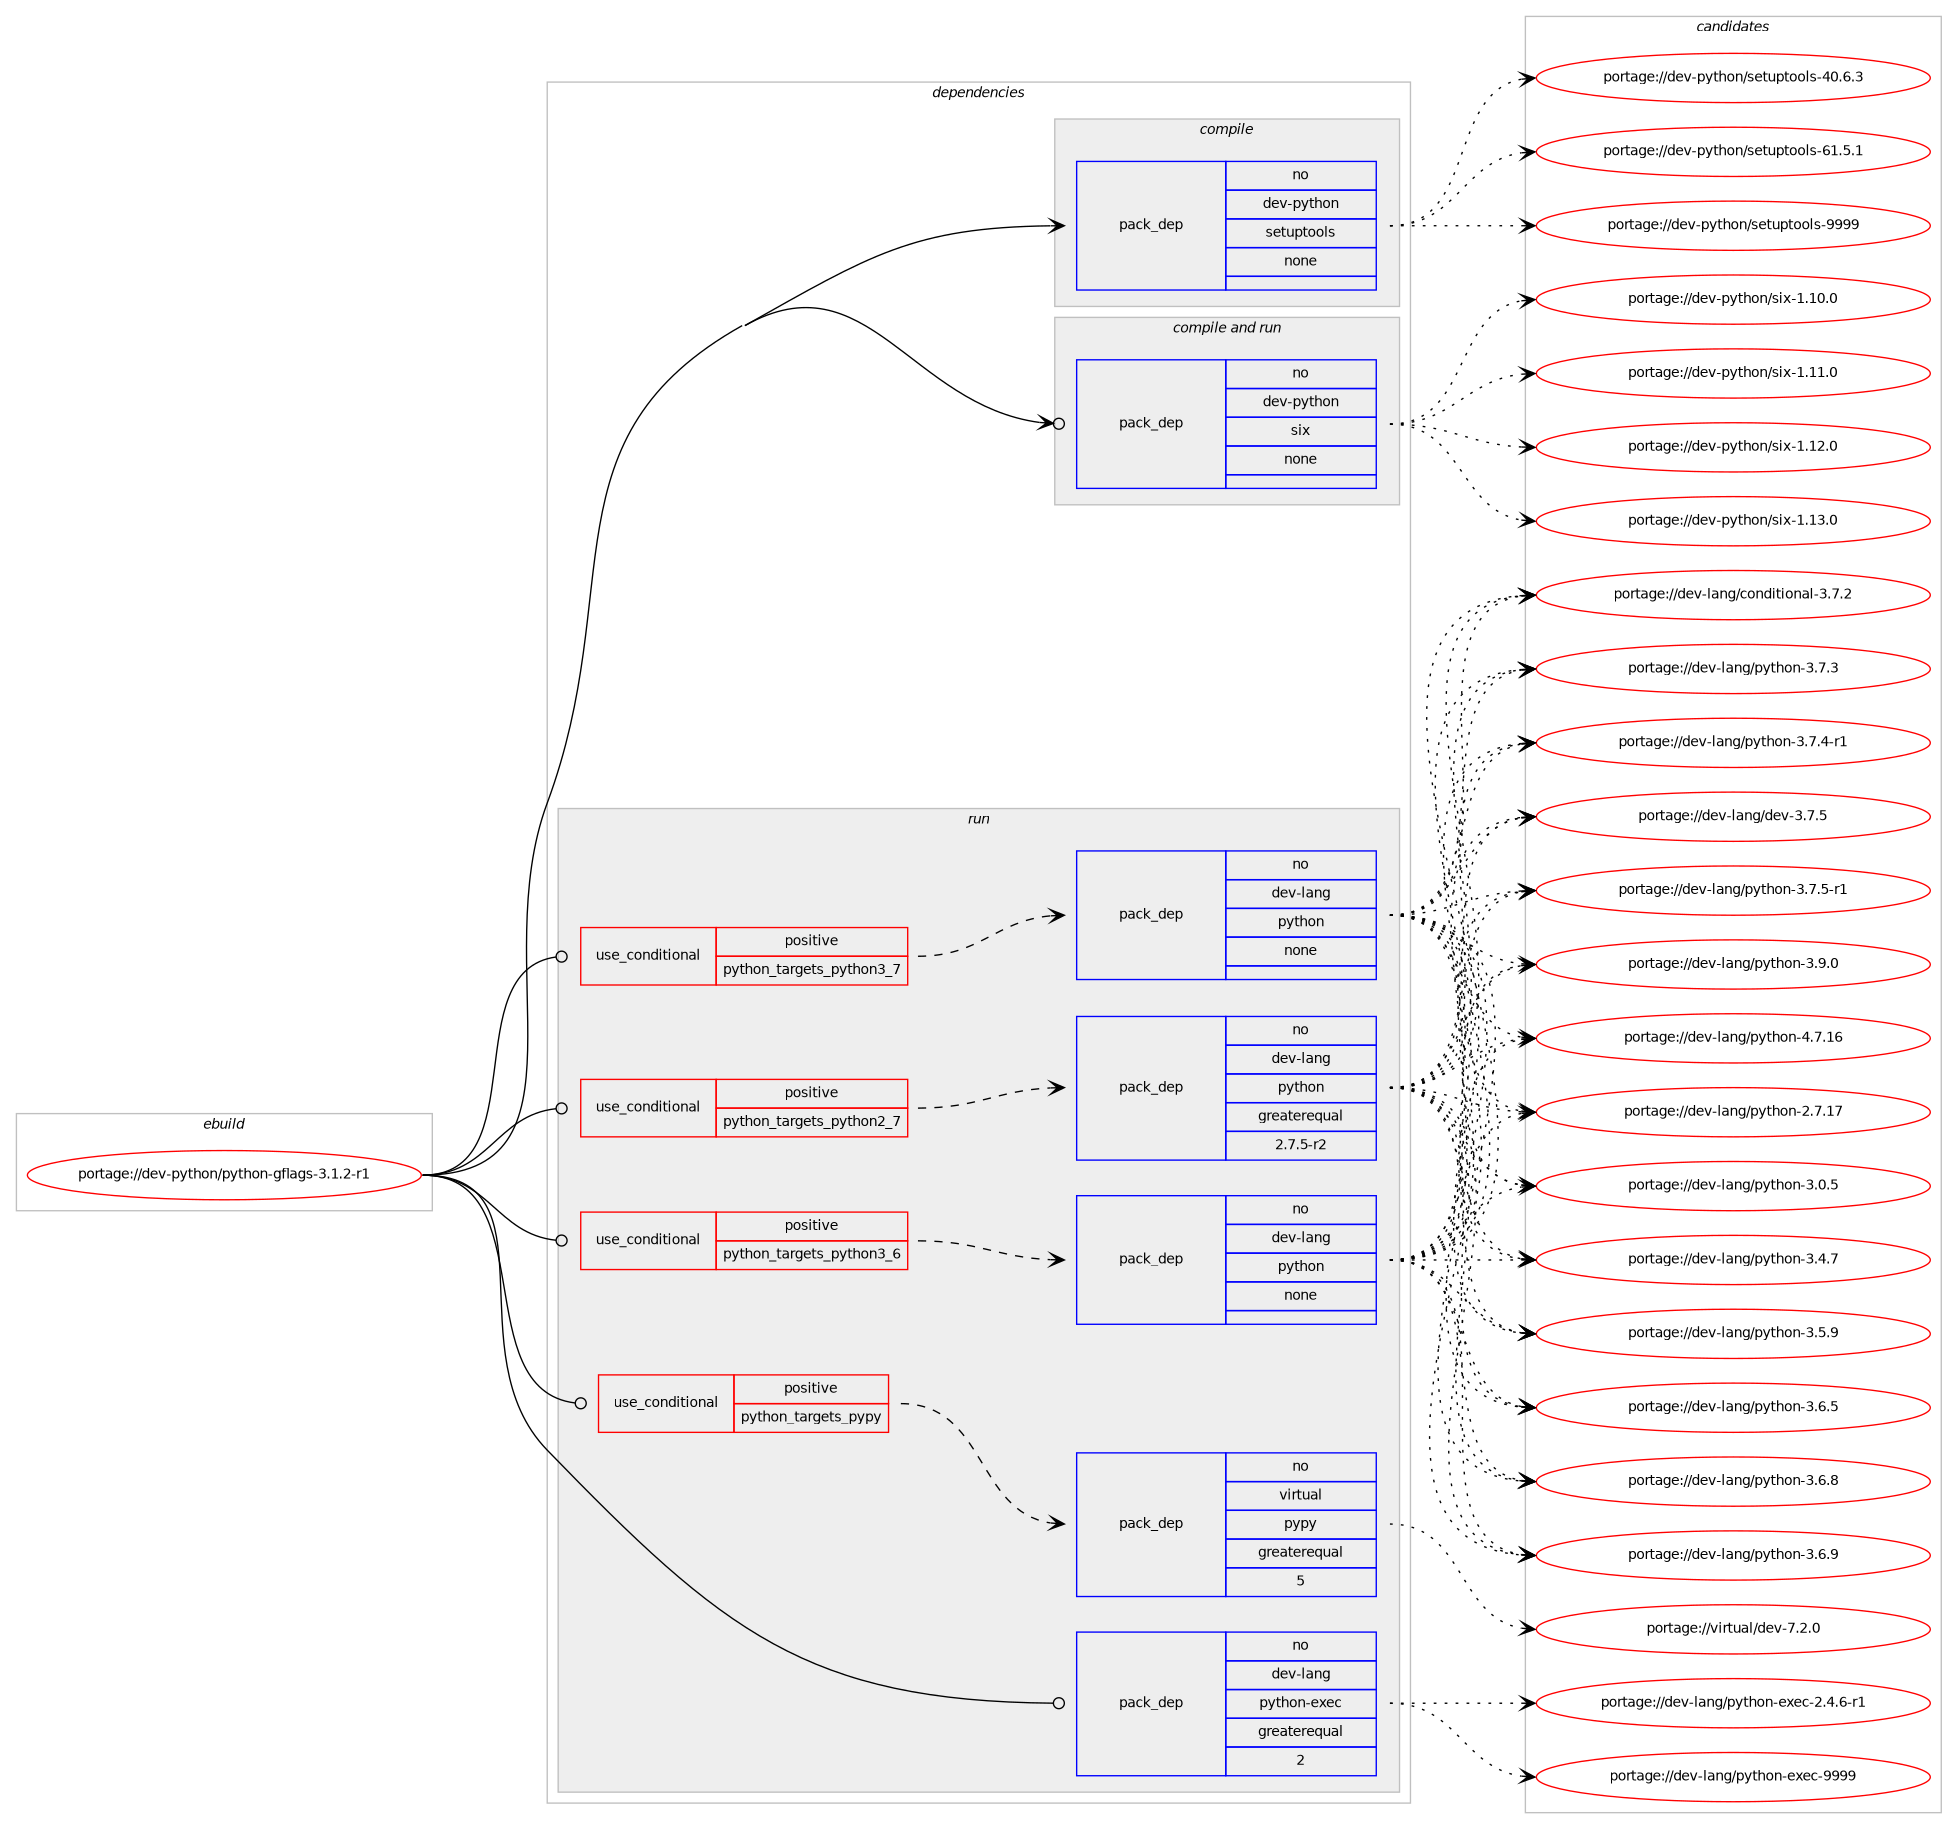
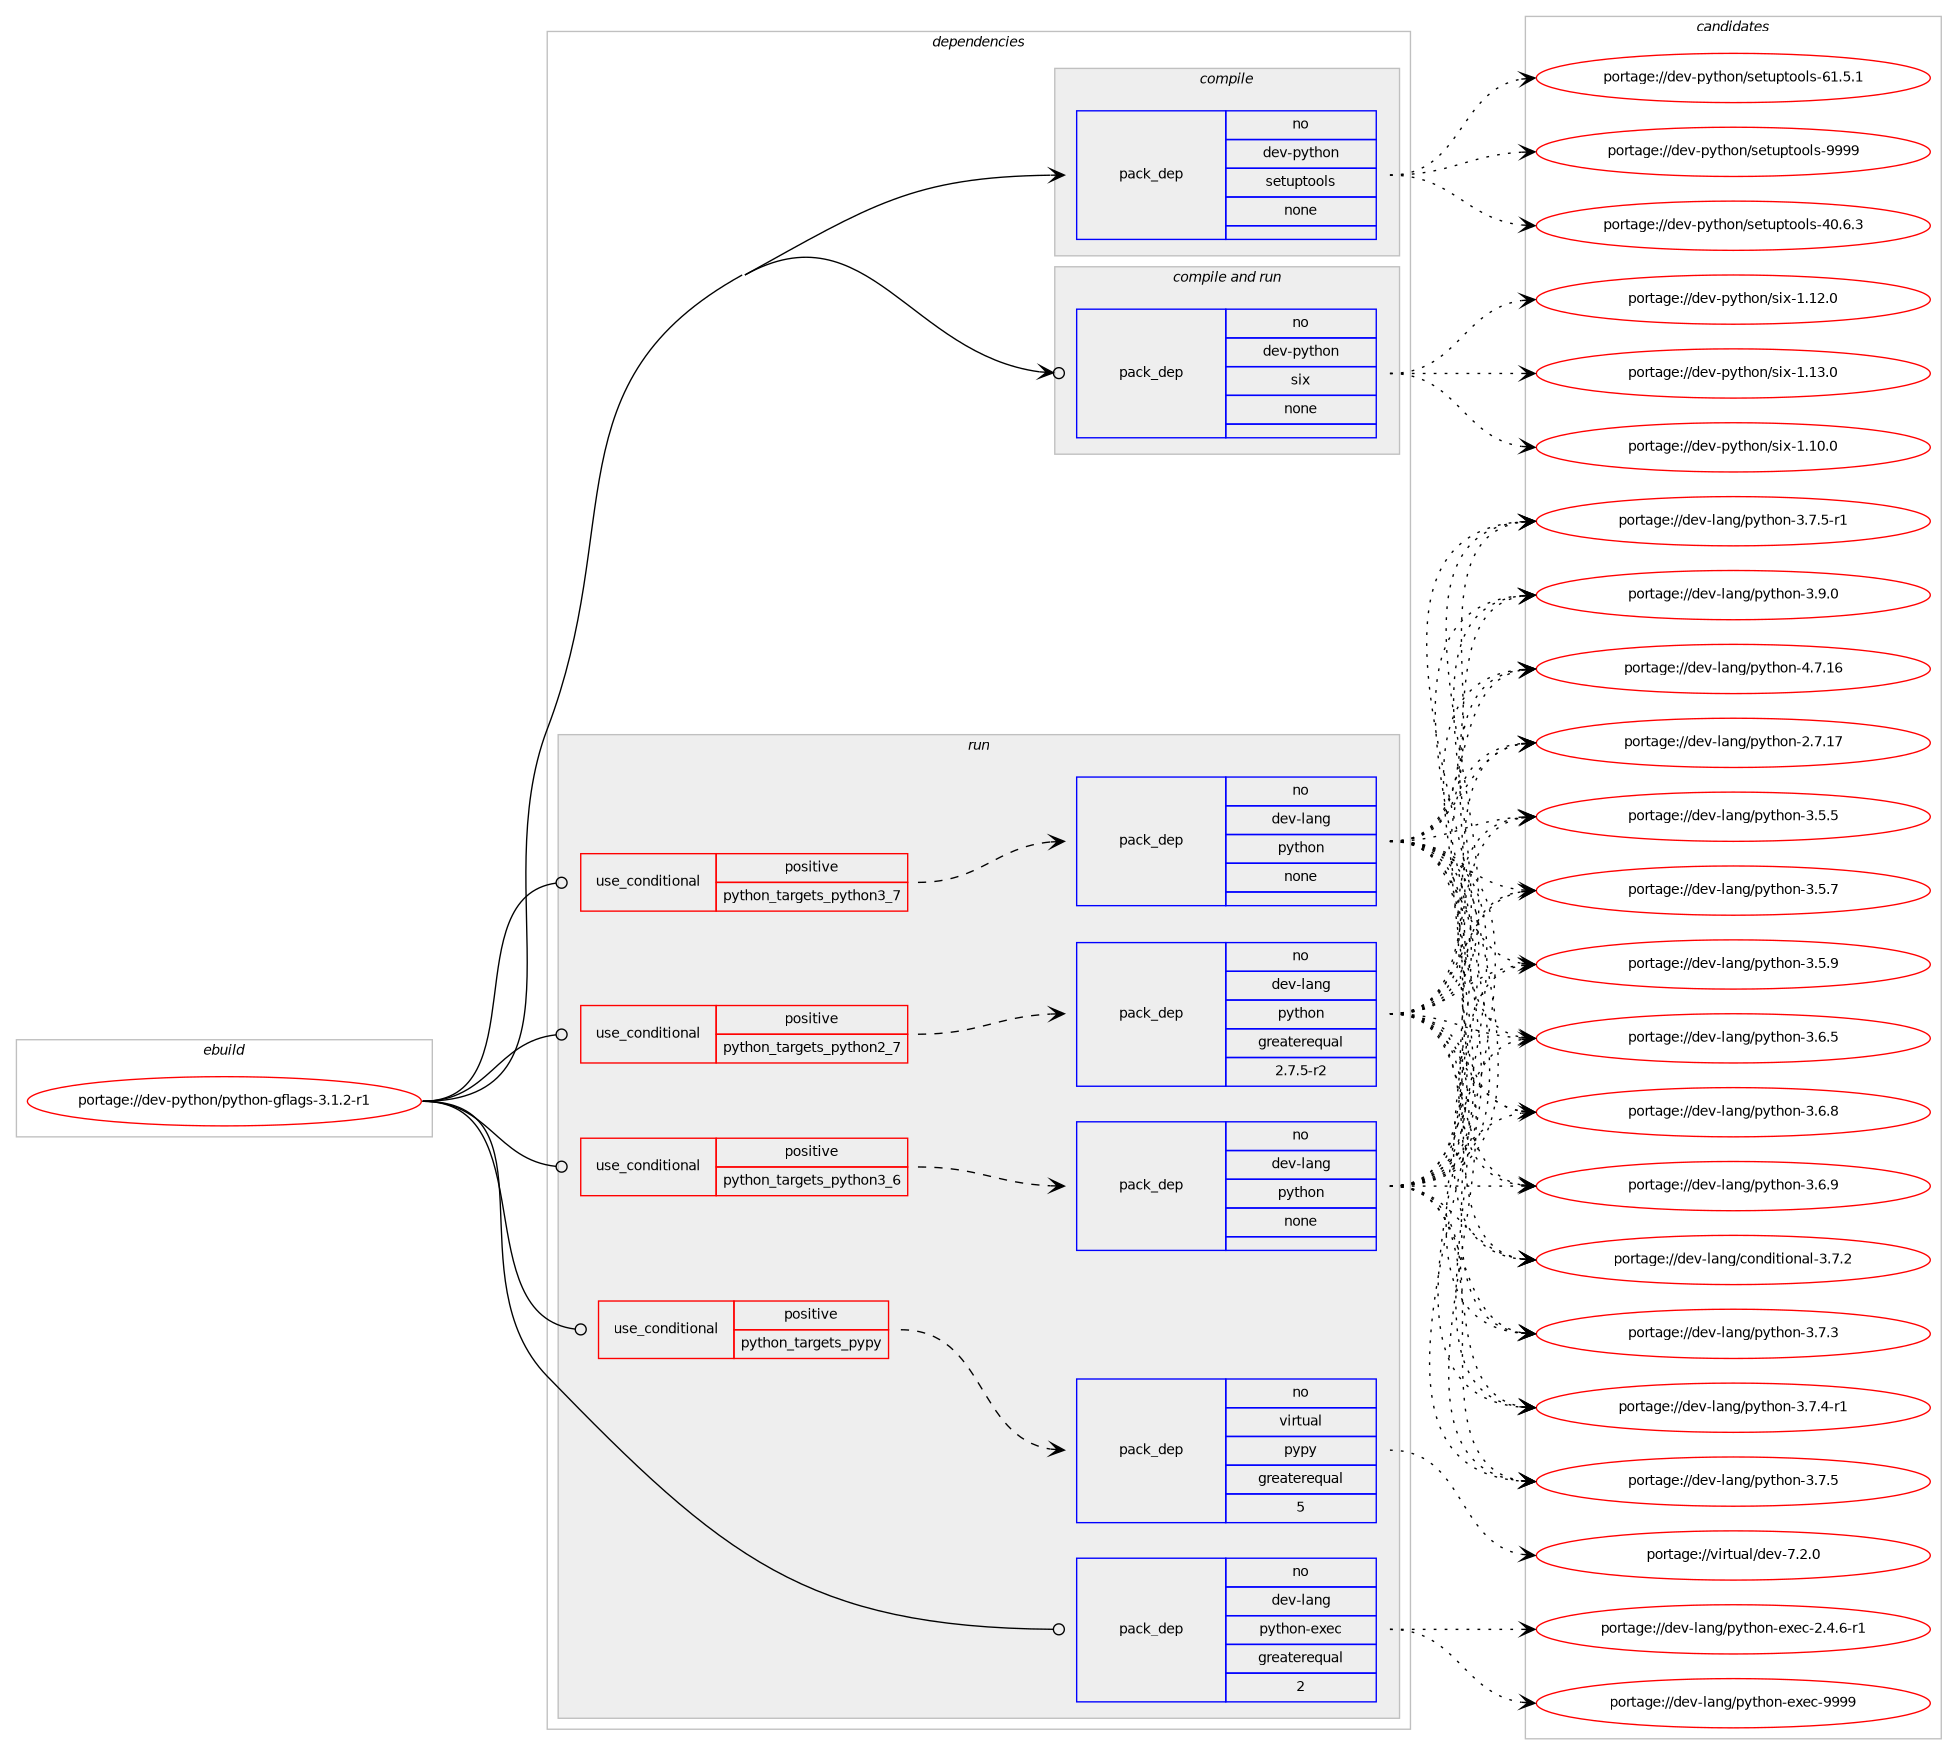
node "portage://dev-python/six-1.11.0": removed
node "portage://dev-lang/dev-3.7.5": label "portage://dev-lang/dev-3.7.5" -> "portage://dev-lang/python-3.7.5"
node "portage://dev-lang/python-3.0.5": label "portage://dev-lang/python-3.0.5" -> "portage://dev-lang/python-3.5.5"
node "portage://dev-lang/python-3.4.7": label "portage://dev-lang/python-3.4.7" -> "portage://dev-lang/python-3.5.7"
